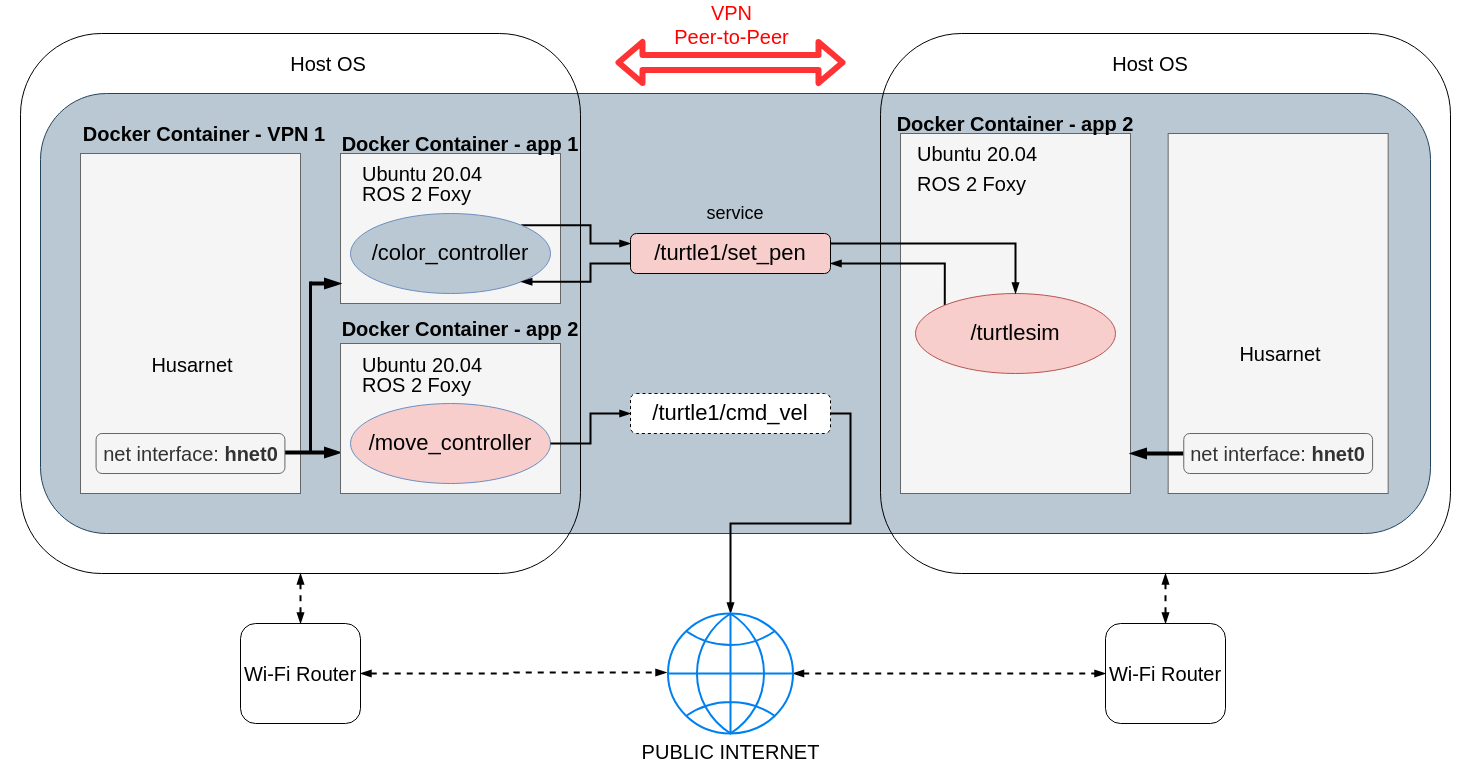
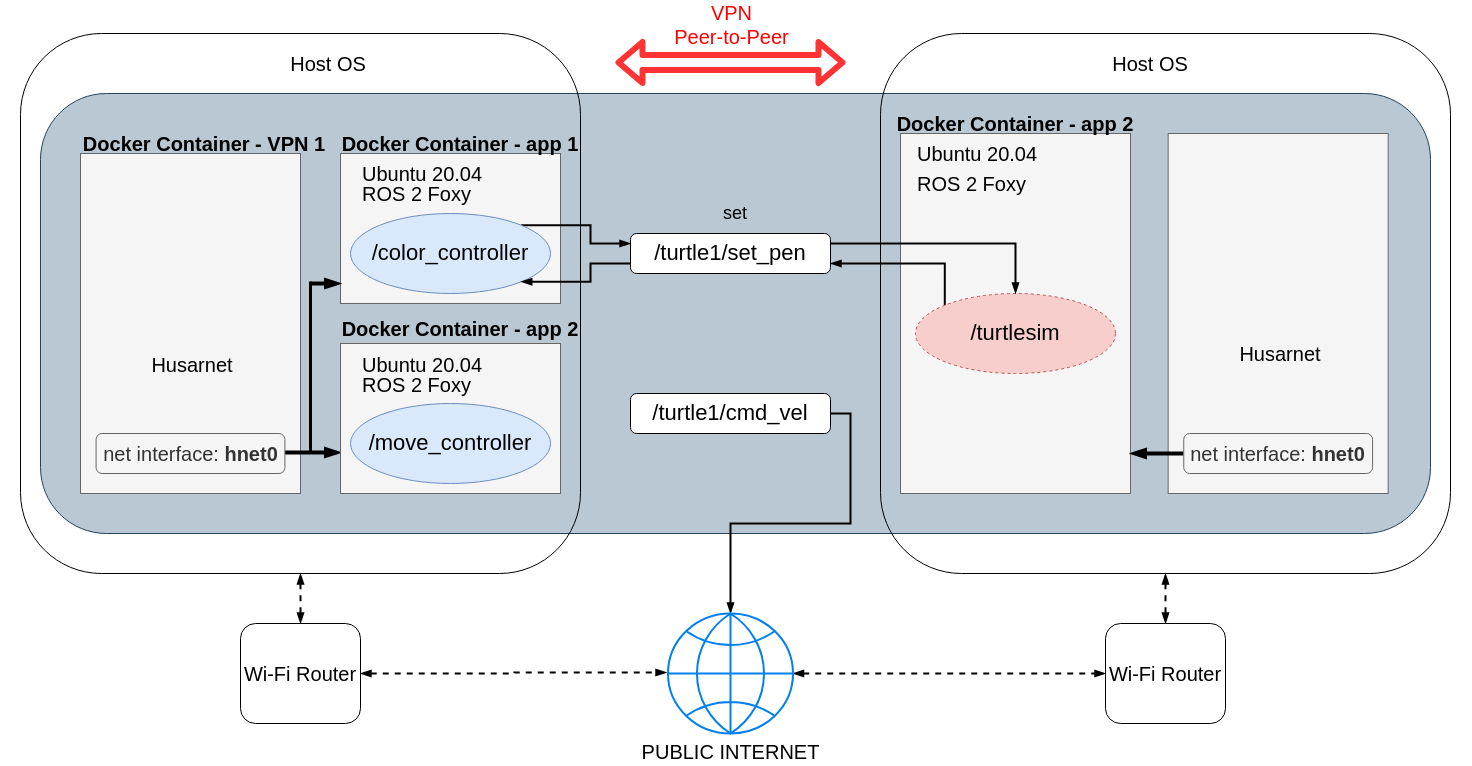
node "Docker Container - VPN 1": moved (204, 134) -> (204, 144)
node "service": label "service" -> "set"
node "/color_controller": fillcolor #bac8d3 -> #dae8fc
node "/turtle1/set_pen": fillcolor #f8cecc -> #ffffff
node "/turtlesim": style solid -> dashed
node "/turtle1/cmd_vel": style dashed -> solid
edge "/move_controller" -> "/turtle1/cmd_vel": removed
node "/move_controller": fillcolor #f8cecc -> #dae8fc
